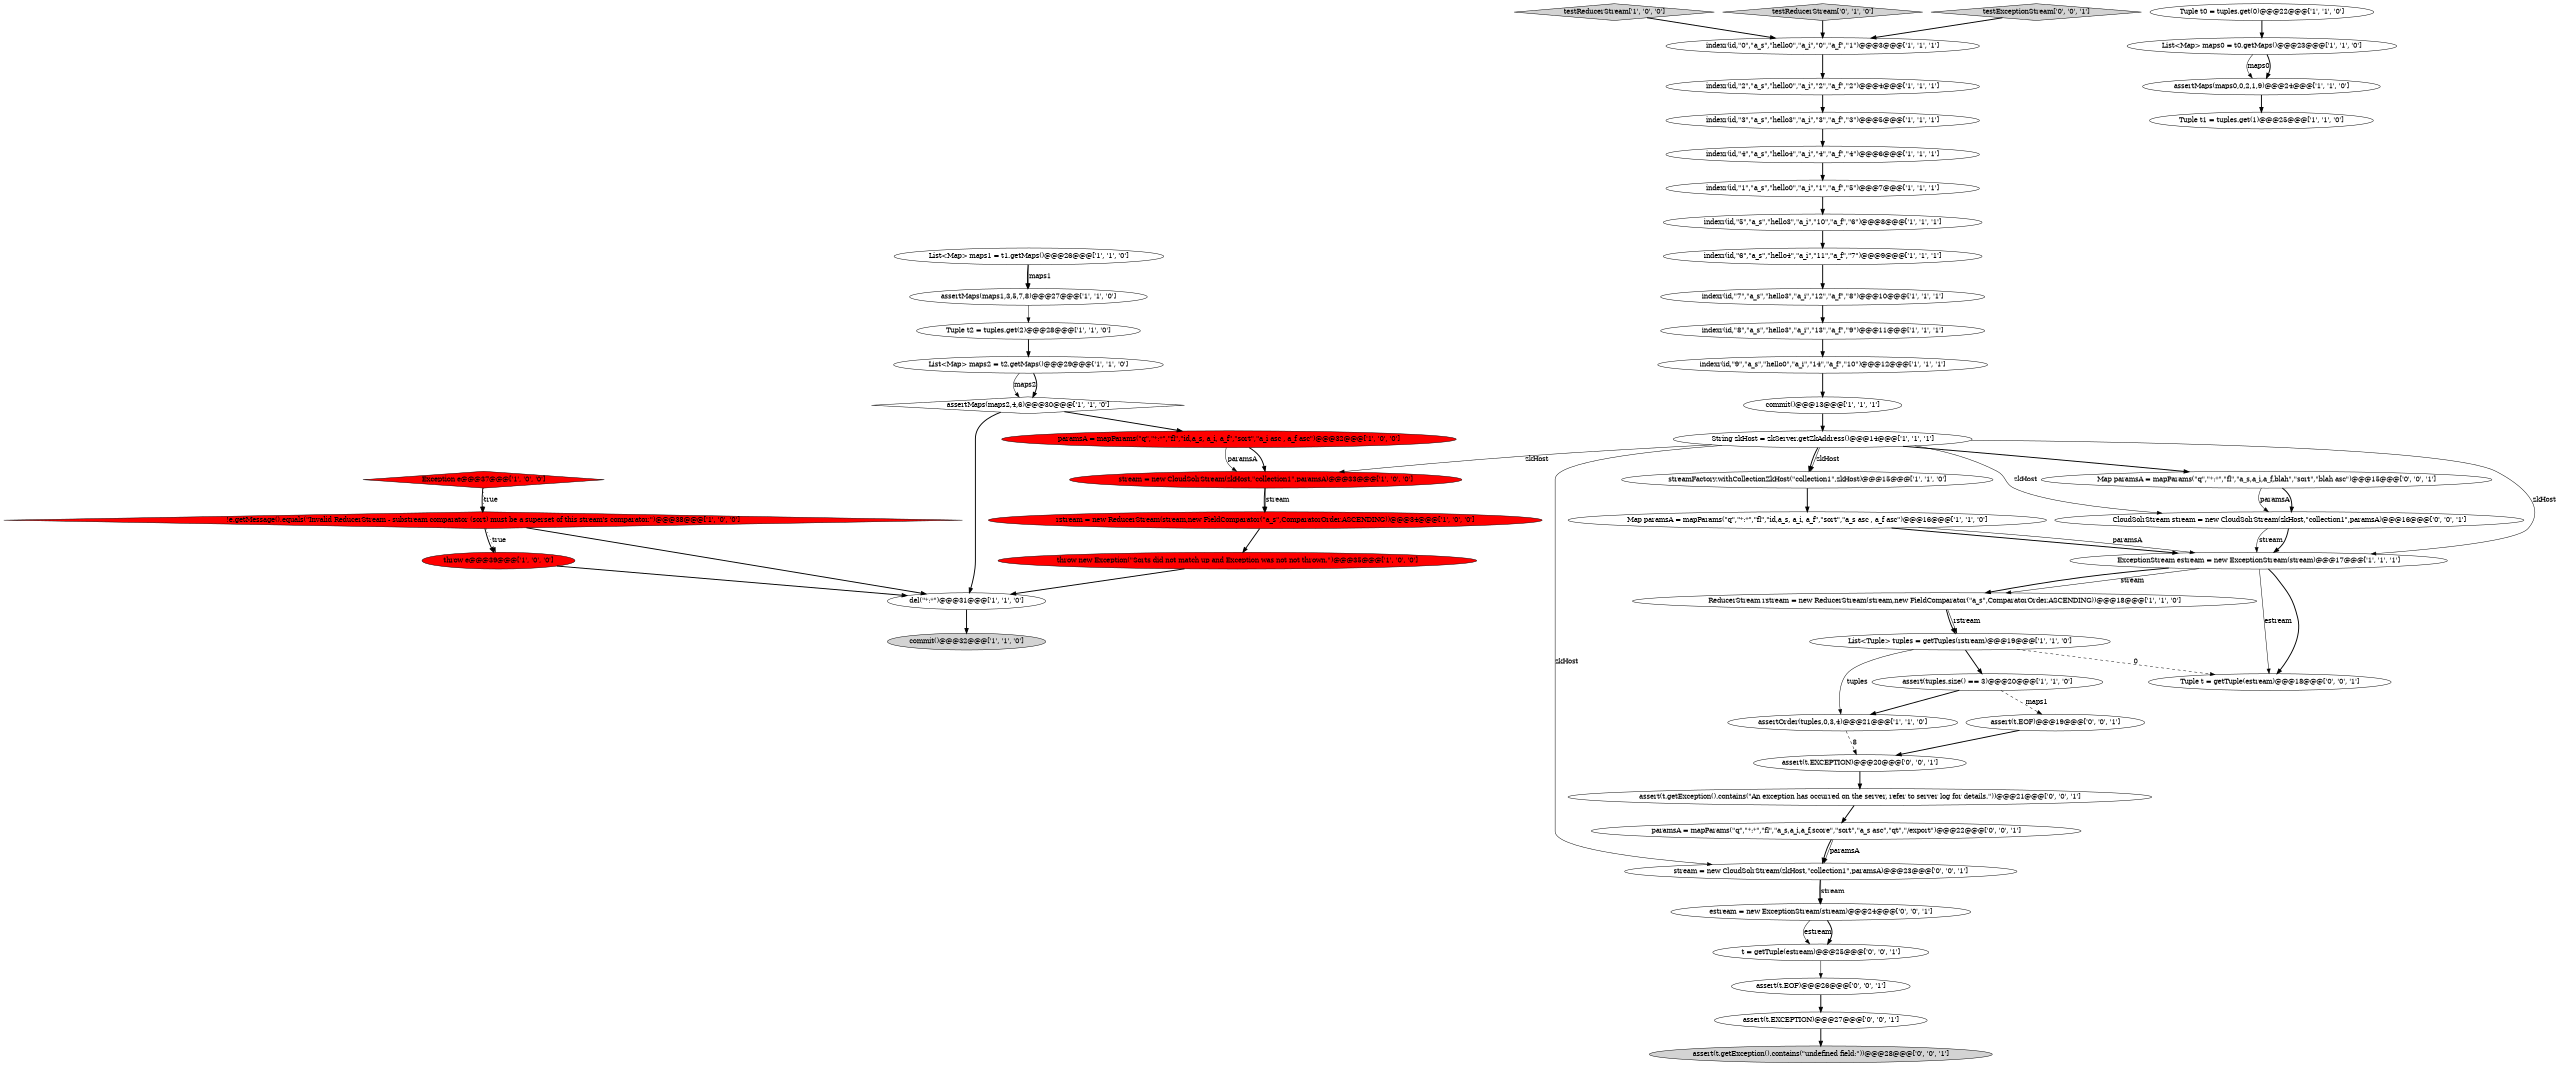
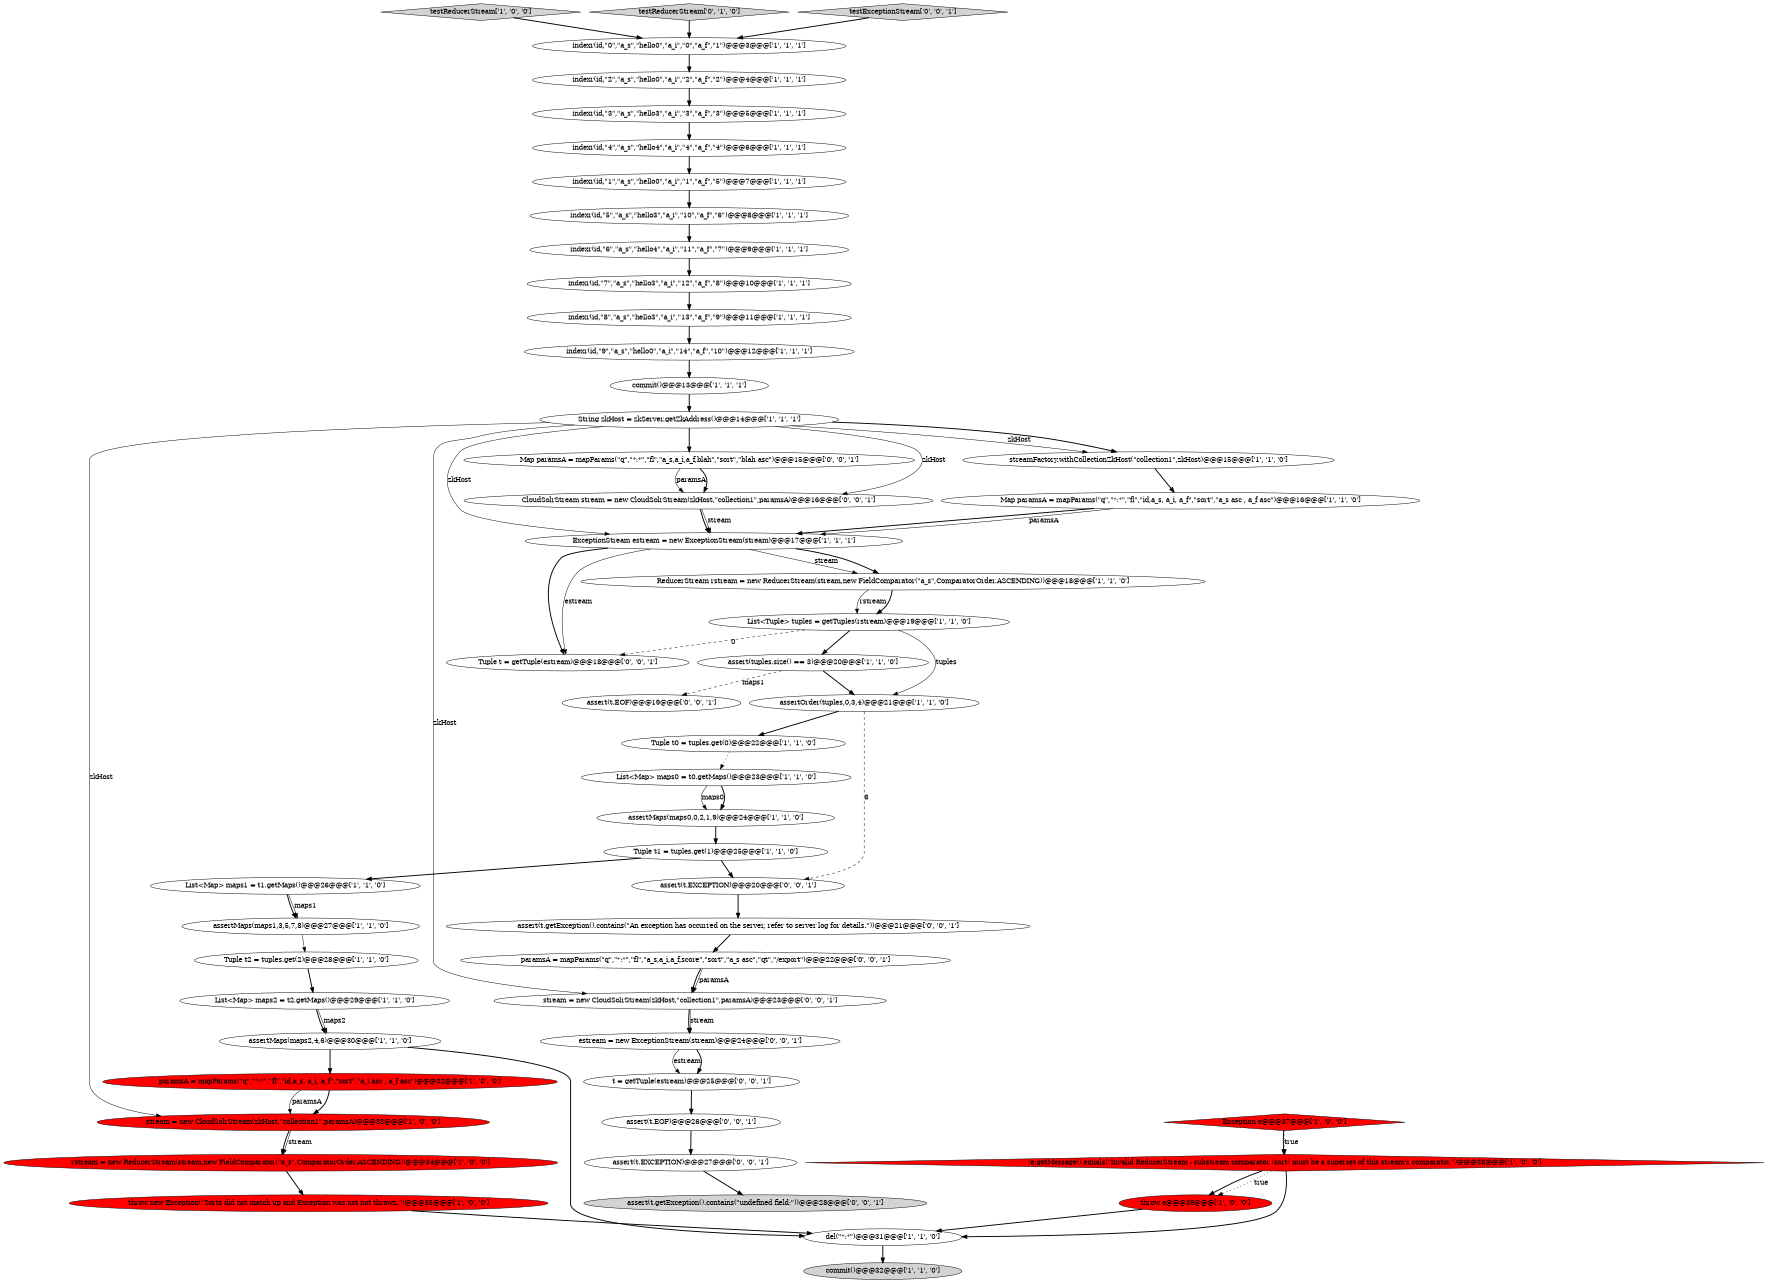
edge "Tuple t0 = tuples.get(0)@@@22@@@['1', '1', '0']" -> "List<Map> maps0 = t0.getMaps()@@@23@@@['1', '1', '0']": style bold -> dotted
node "assertMaps(maps2,4,6)@@@30@@@['1', '1', '0']": shape diamond -> ellipse
edge "assertOrder(tuples,0,3,4)@@@21@@@['1', '1', '0']" -> "Tuple t0 = tuples.get(0)@@@22@@@['1', '1', '0']": added
edge "assert(t.EOF)@@@19@@@['0', '0', '1']" -> "assert(t.EXCEPTION)@@@20@@@['0', '0', '1']": now "Tuple t1 = tuples.get(1)@@@25@@@['1', '1', '0']" -> "assert(t.EXCEPTION)@@@20@@@['0', '0', '1']"
edge "Tuple t1 = tuples.get(1)@@@25@@@['1', '1', '0']" -> "List<Map> maps1 = t1.getMaps()@@@26@@@['1', '1', '0']": added
edge "t = getTuple(estream)@@@25@@@['0', '0', '1']" -> "assert(t.EOF)@@@26@@@['0', '0', '1']": style solid -> bold
